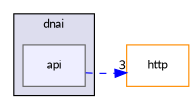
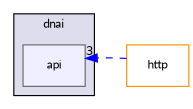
edge "api" -> "http": reversed
